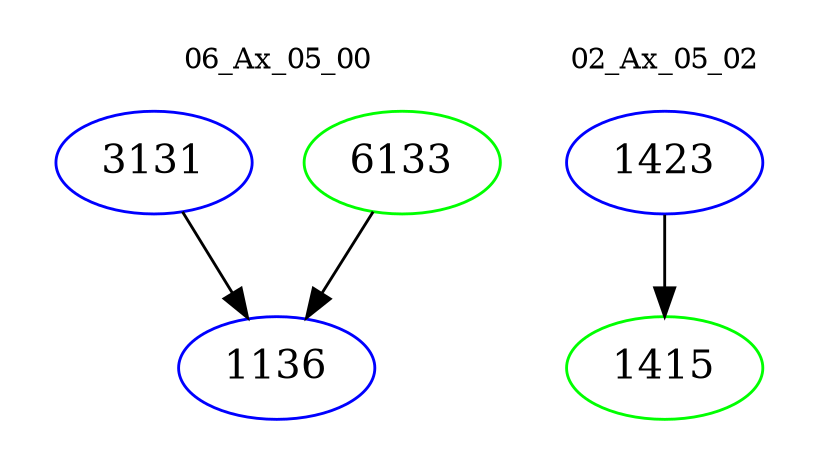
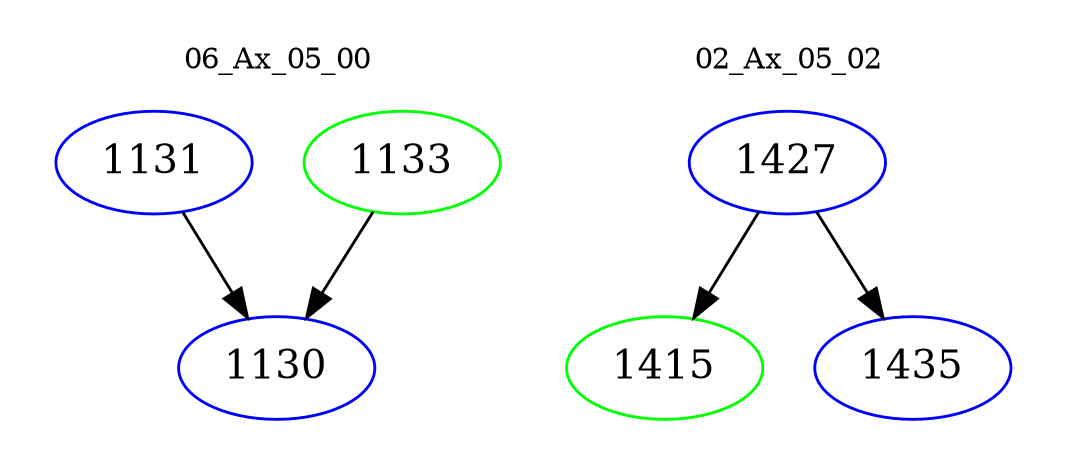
node "3131": label "3131" -> "1131"
node "6133": label "6133" -> "1133"
node "1423": label "1423" -> "1427"
node "1136": label "1136" -> "1130"
node "1435": added
